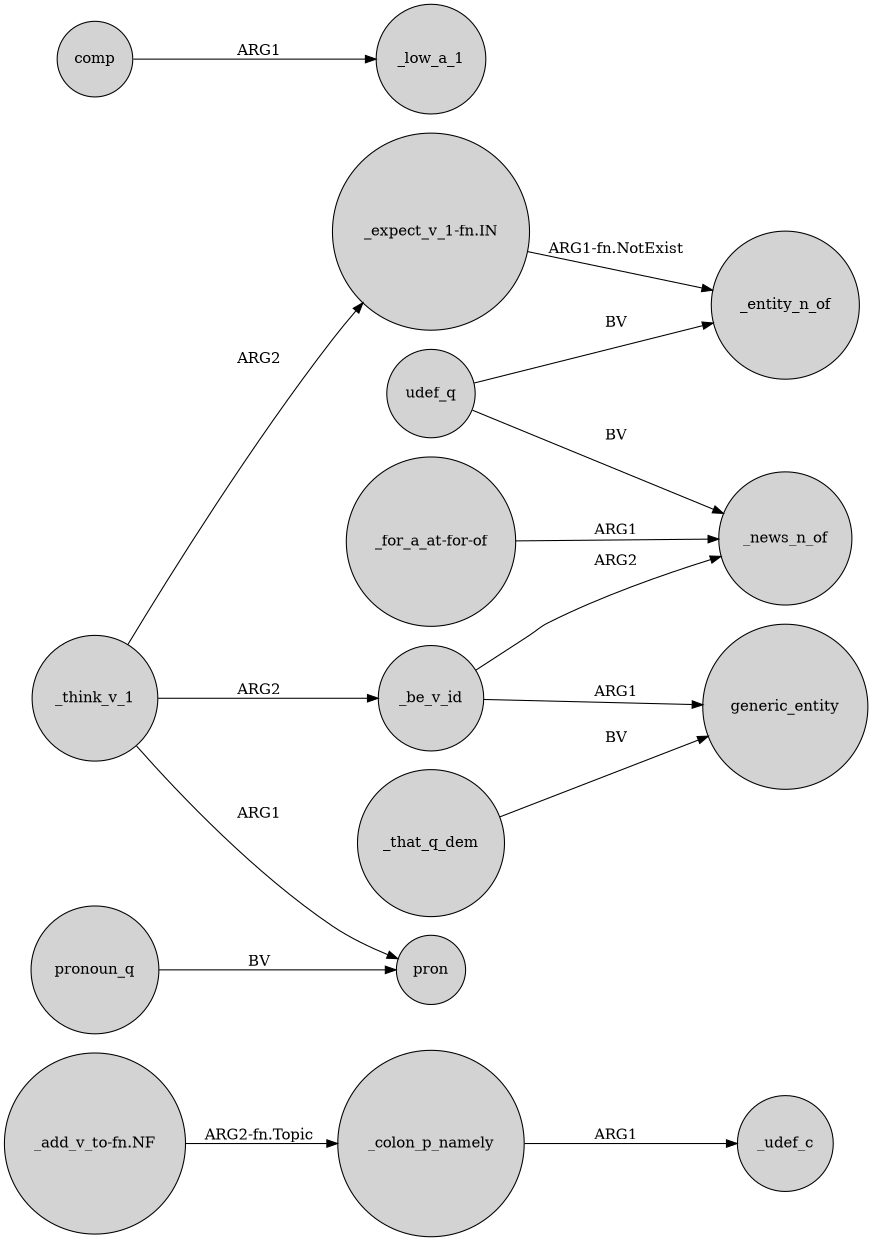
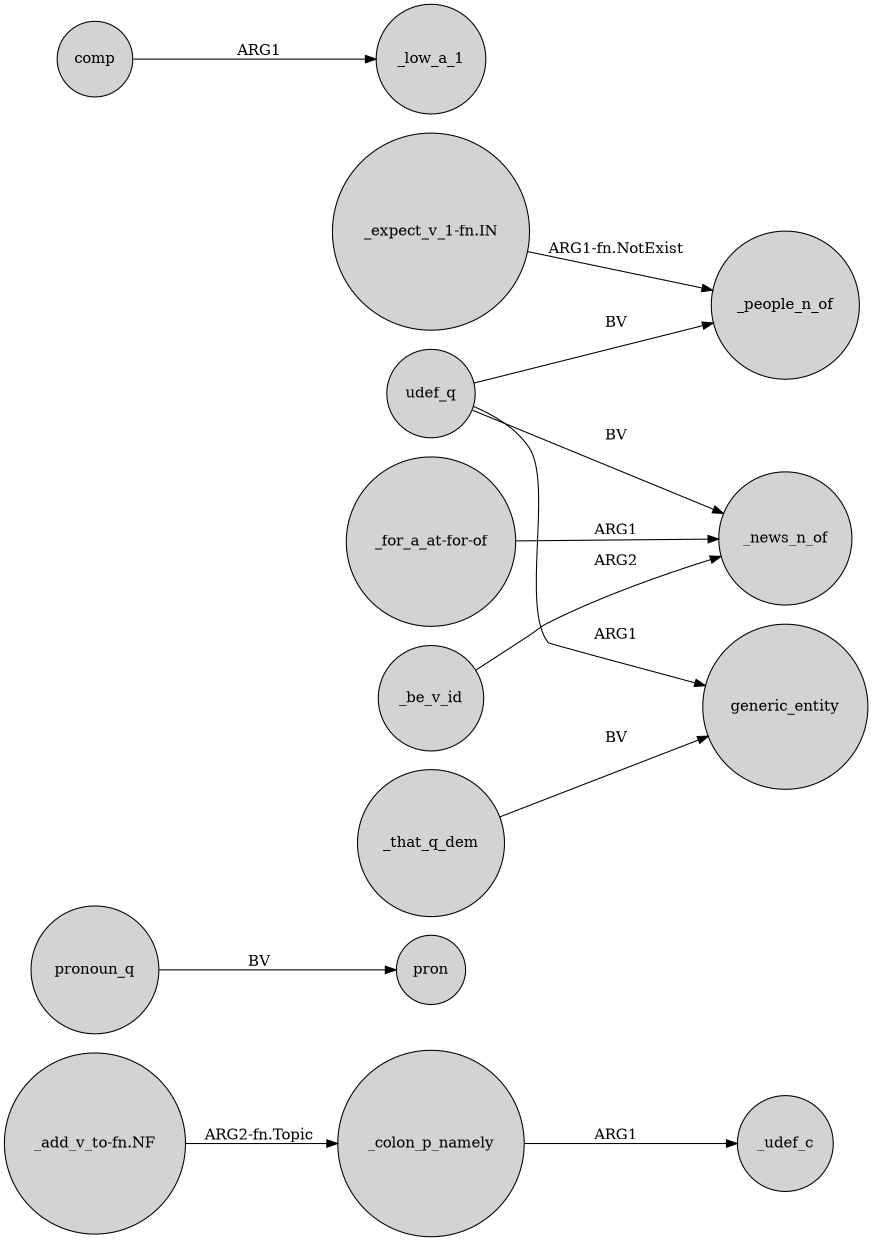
node "_entity_n_of": label "_entity_n_of" -> "_people_n_of"
node "_think_v_1": removed
edge "_be_v_id" -> "generic_entity": now "udef_q" -> "generic_entity"
